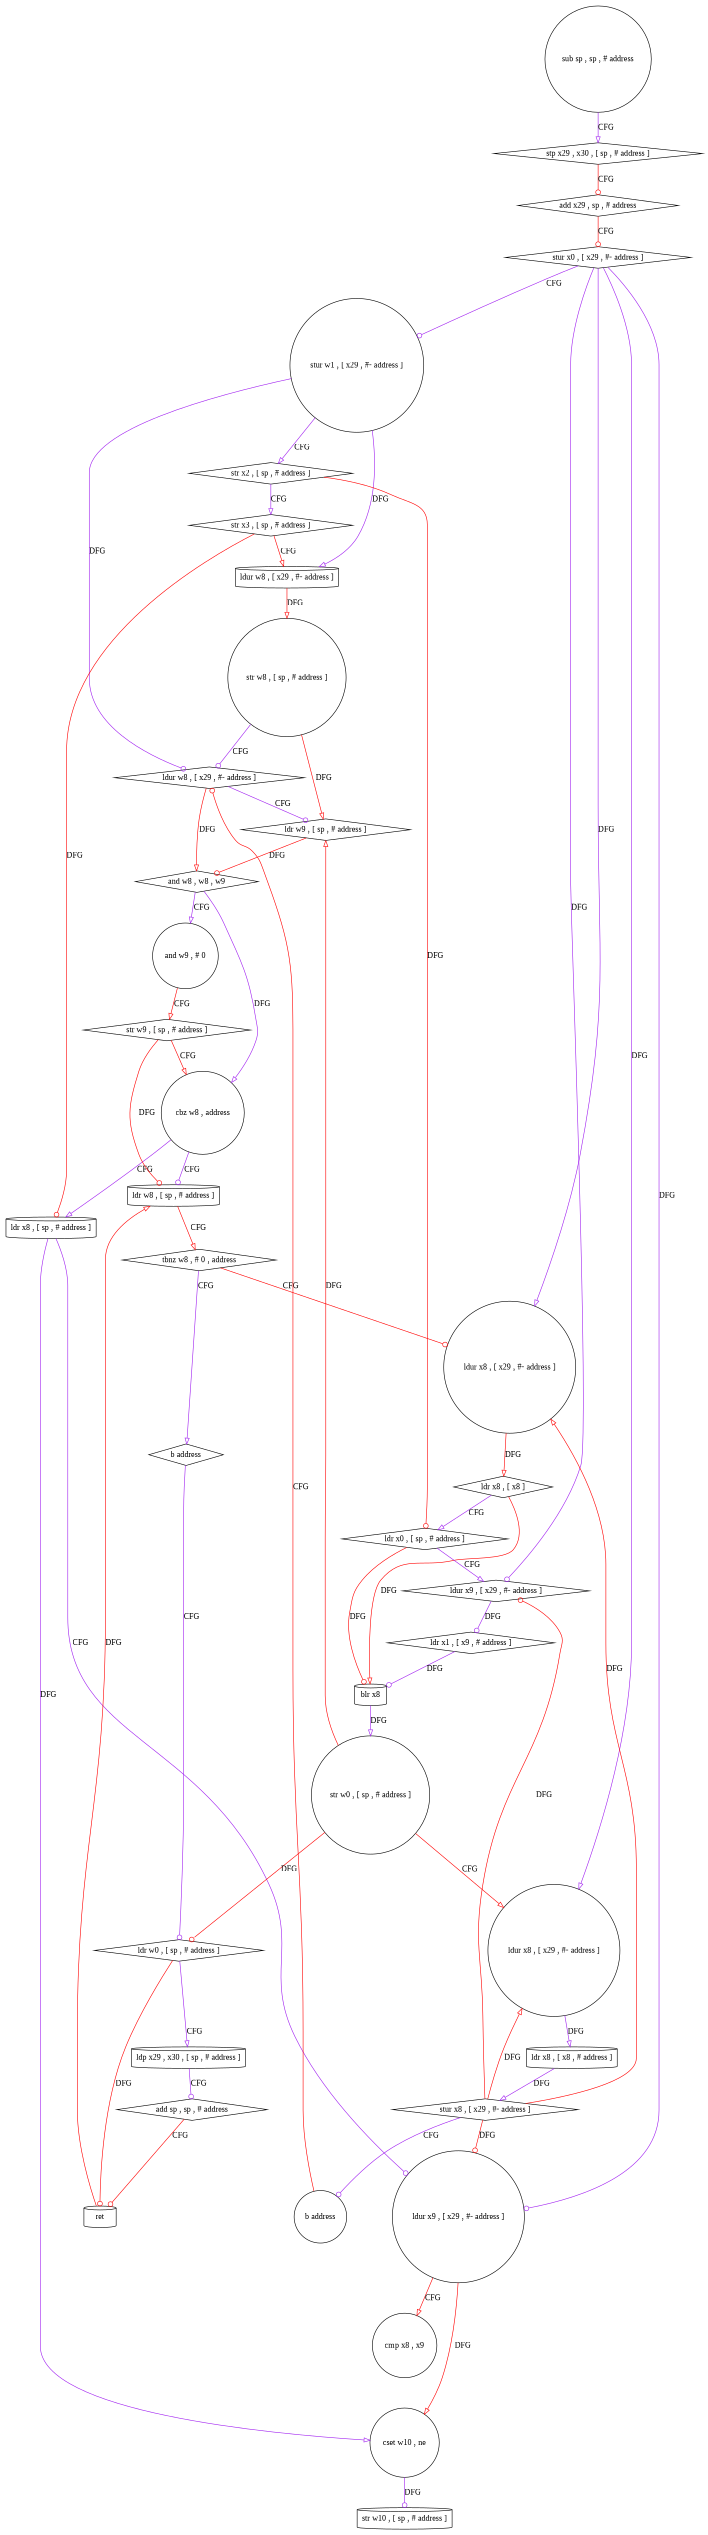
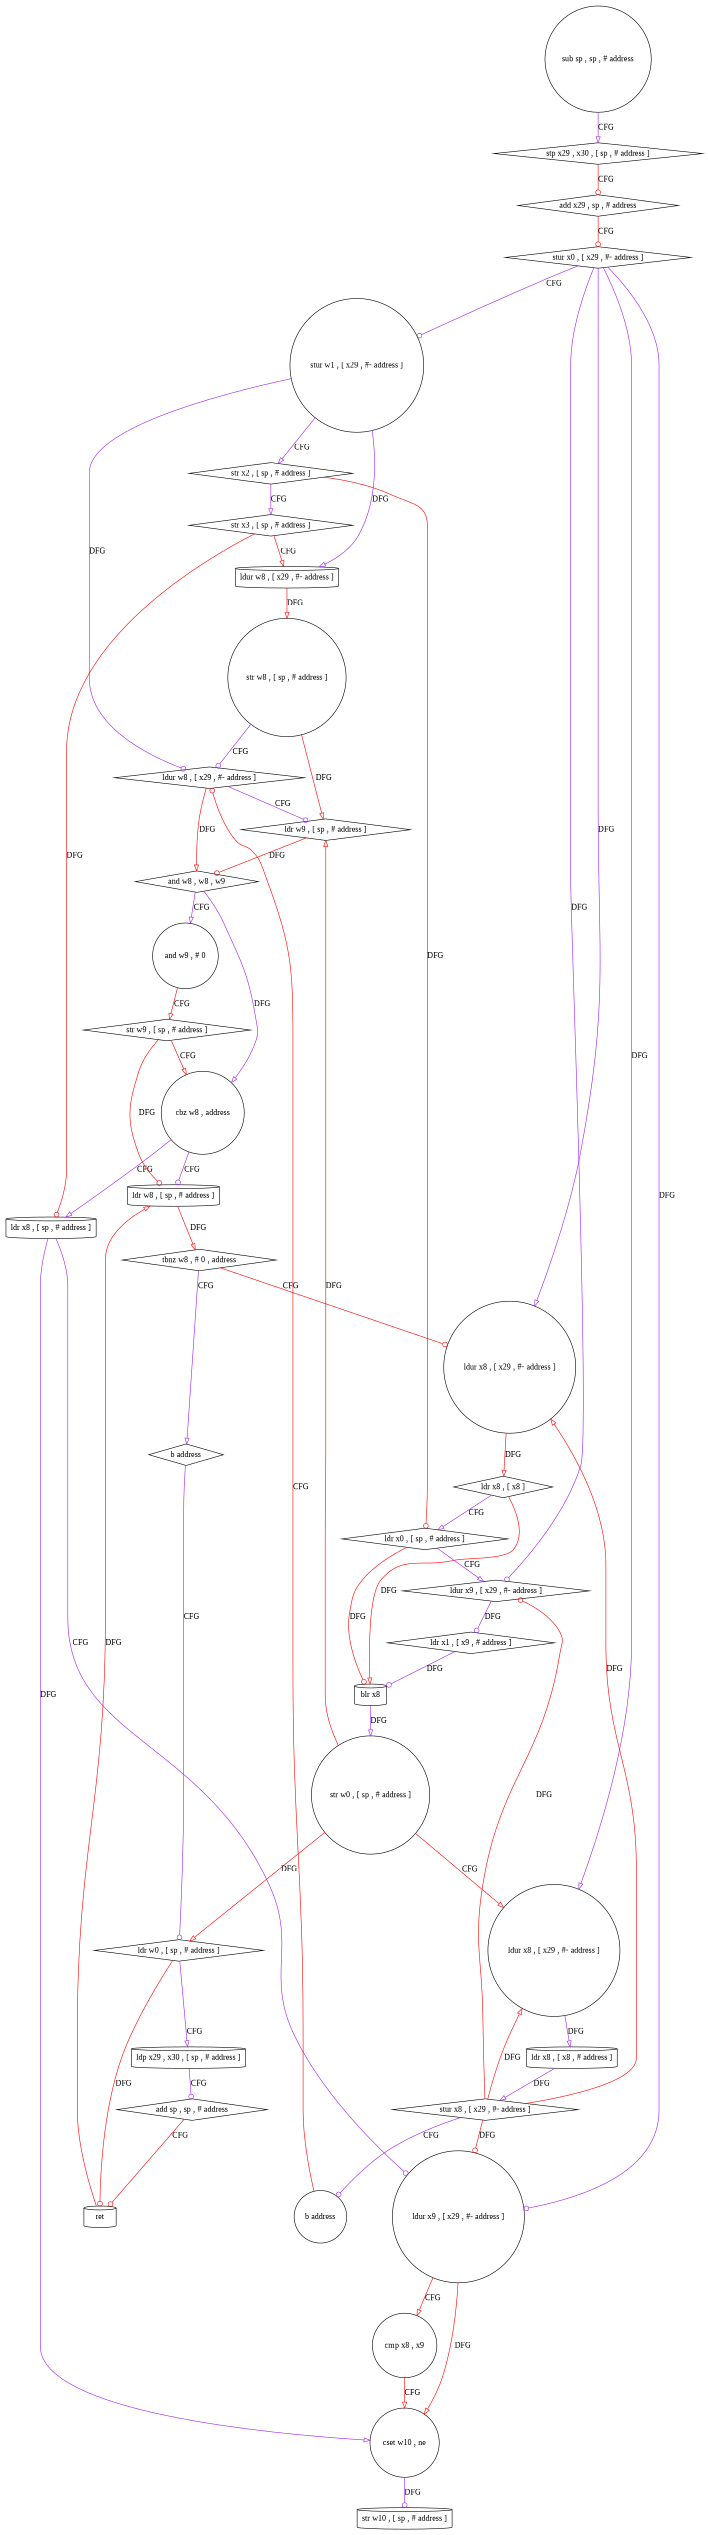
edge "ldr w8 , [ sp , # address ]" -> "tbnz w8 , # 0 , address": label "CFG" -> "DFG"
edge "str w0 , [ sp , # address ]" -> "ldr w0 , [ sp , # address ]": arrowhead odot -> onormal
edge "cmp x8 , x9" -> "cset w10 , ne": added, label "CFG"
